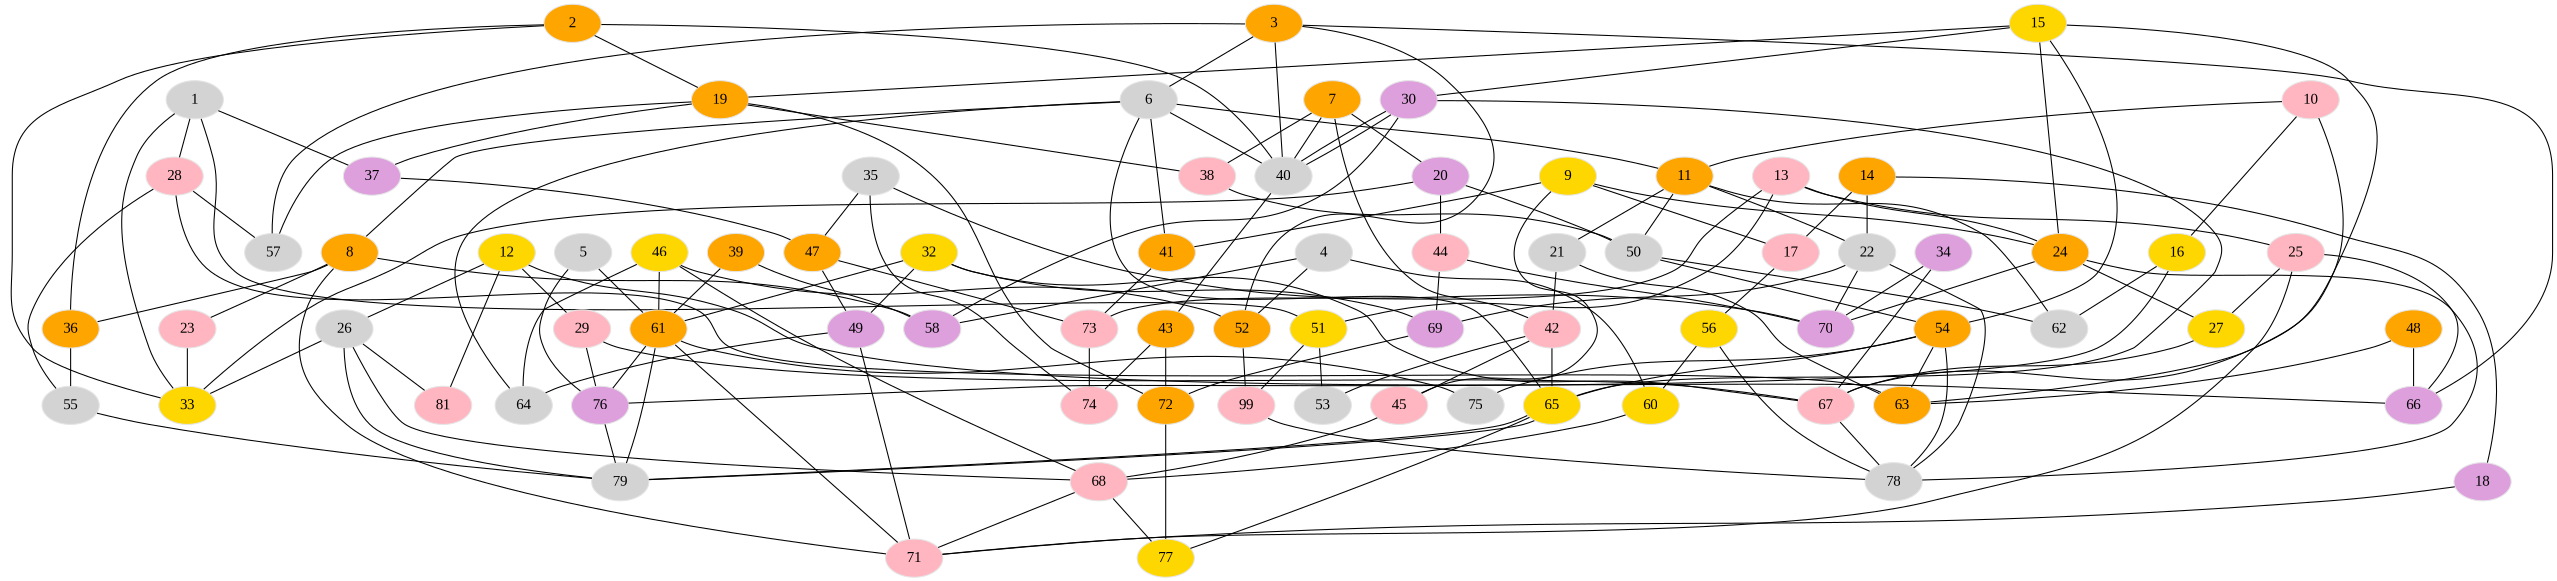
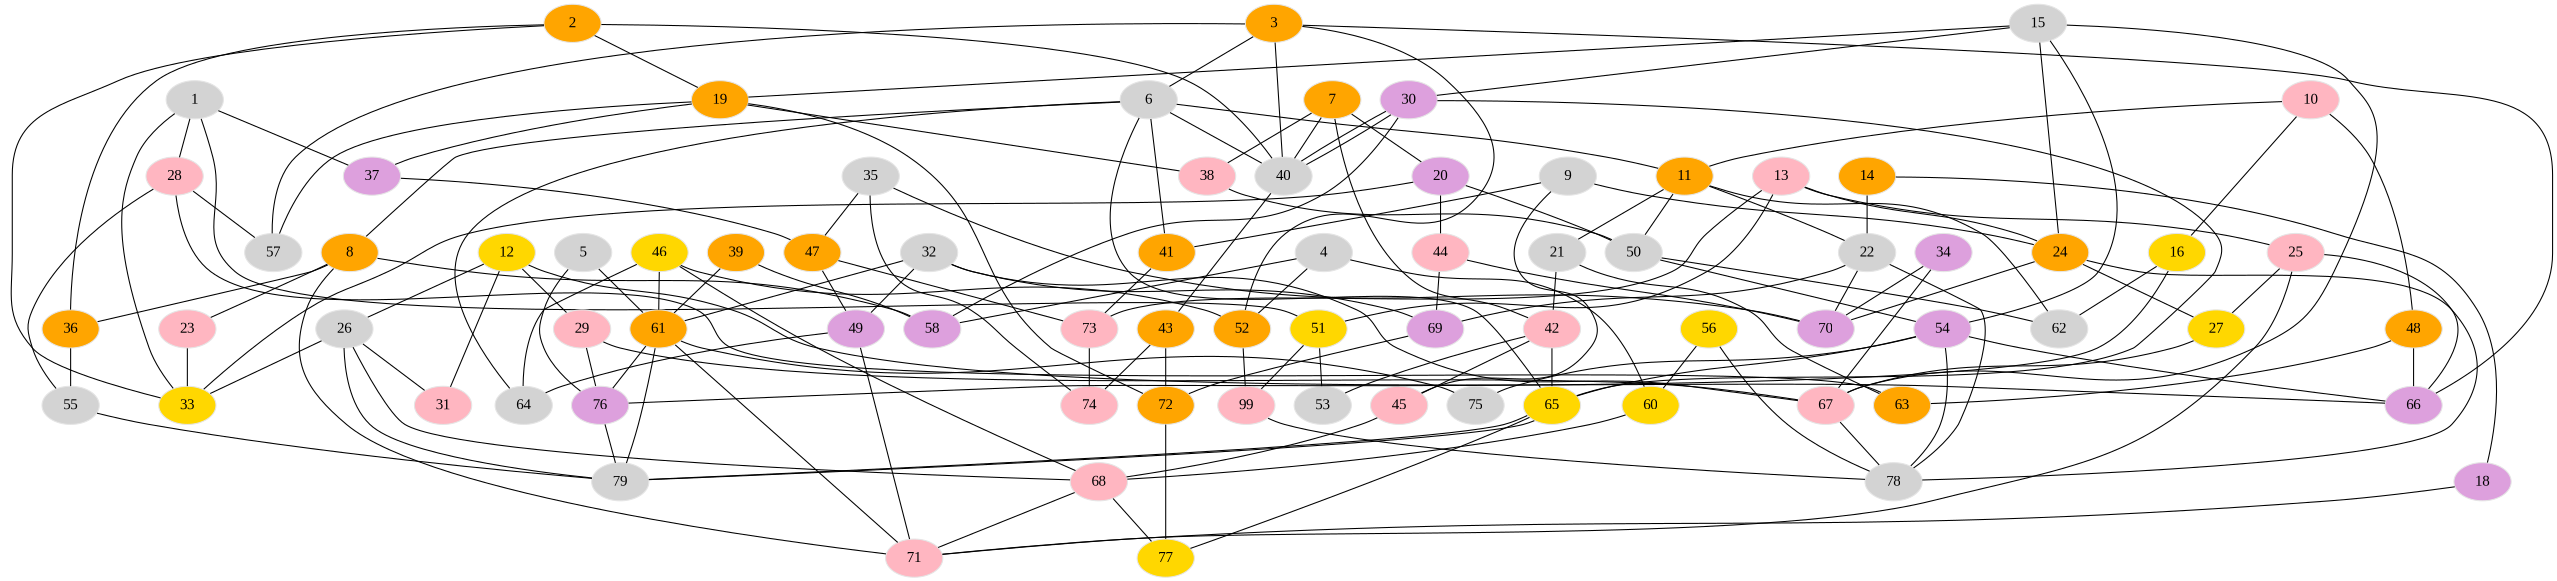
node "15": fillcolor gold -> lightgrey
node "9": fillcolor gold -> lightgrey
node "32": fillcolor gold -> lightgrey
node "17": removed
node "54": fillcolor orange -> plum
edge "10" -- "63": now "10" -- "48"
edge "54" -- "63": now "54" -- "66"
node "81": label "81" -> "31"
